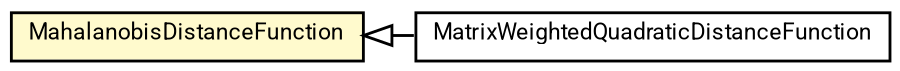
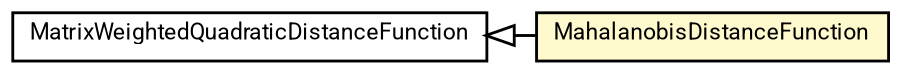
edge "MatrixWeightedQuadraticDistanceFunction" -> "MahalanobisDistanceFunction": reversed
